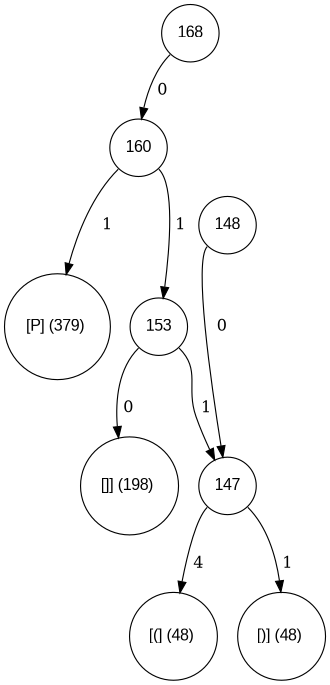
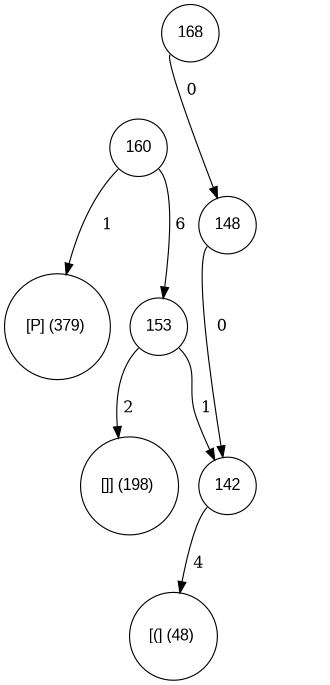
edge "168" -> "160": now "168" -> "148"
edge "160" -> "153": label " 1" -> " 6"
edge "153" -> "[]] (198)": label " 0" -> " 2"
node "147": label "147" -> "142"
node "[)] (48)": removed
